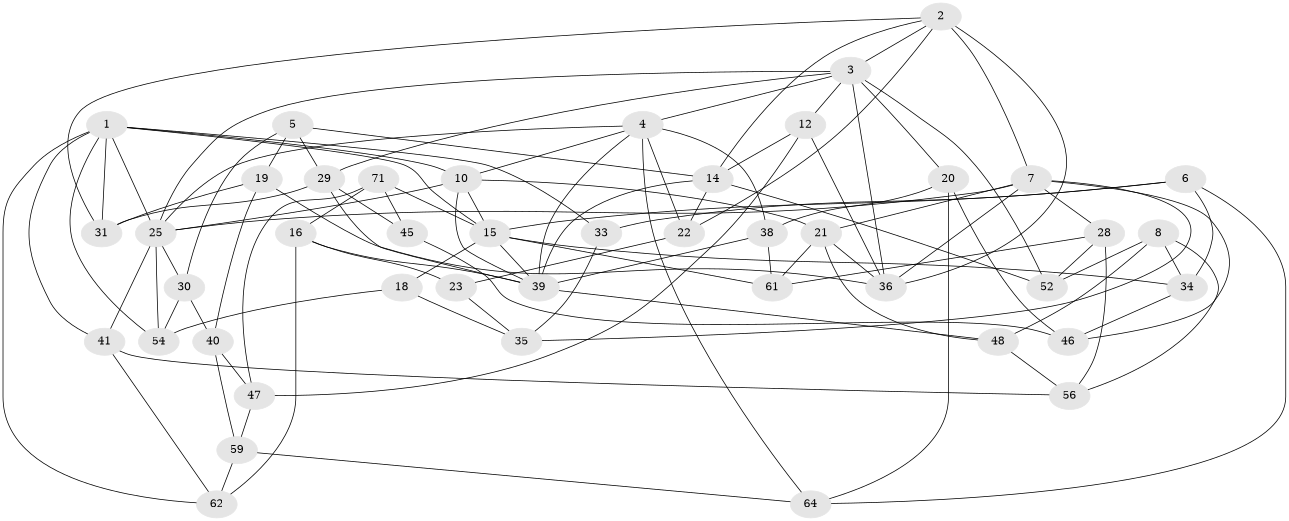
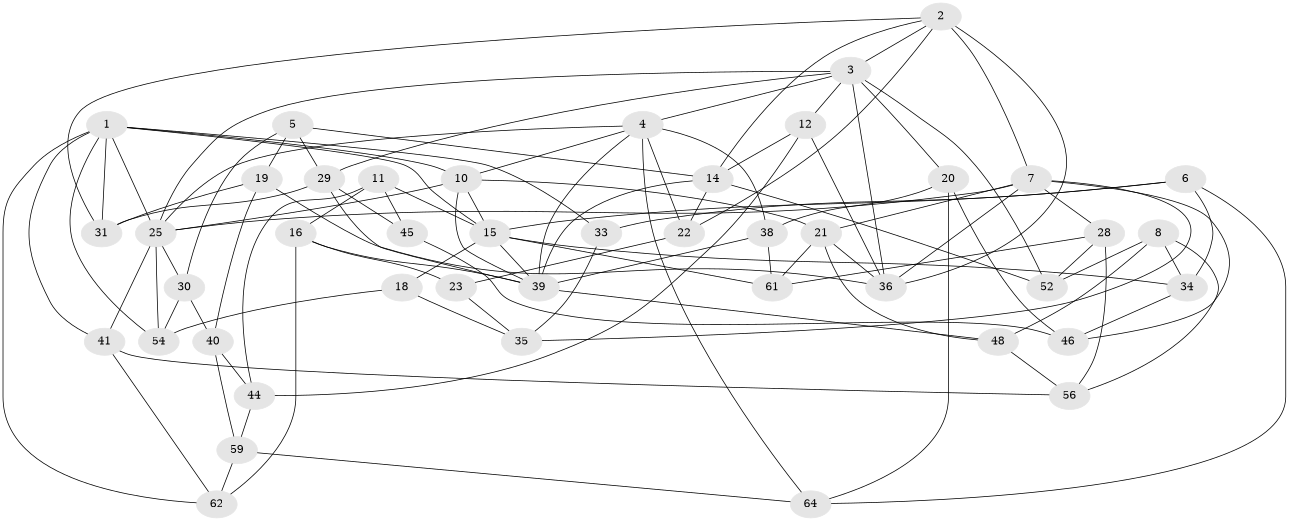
node "71": label "71" -> "11"
node "47": label "47" -> "44"
